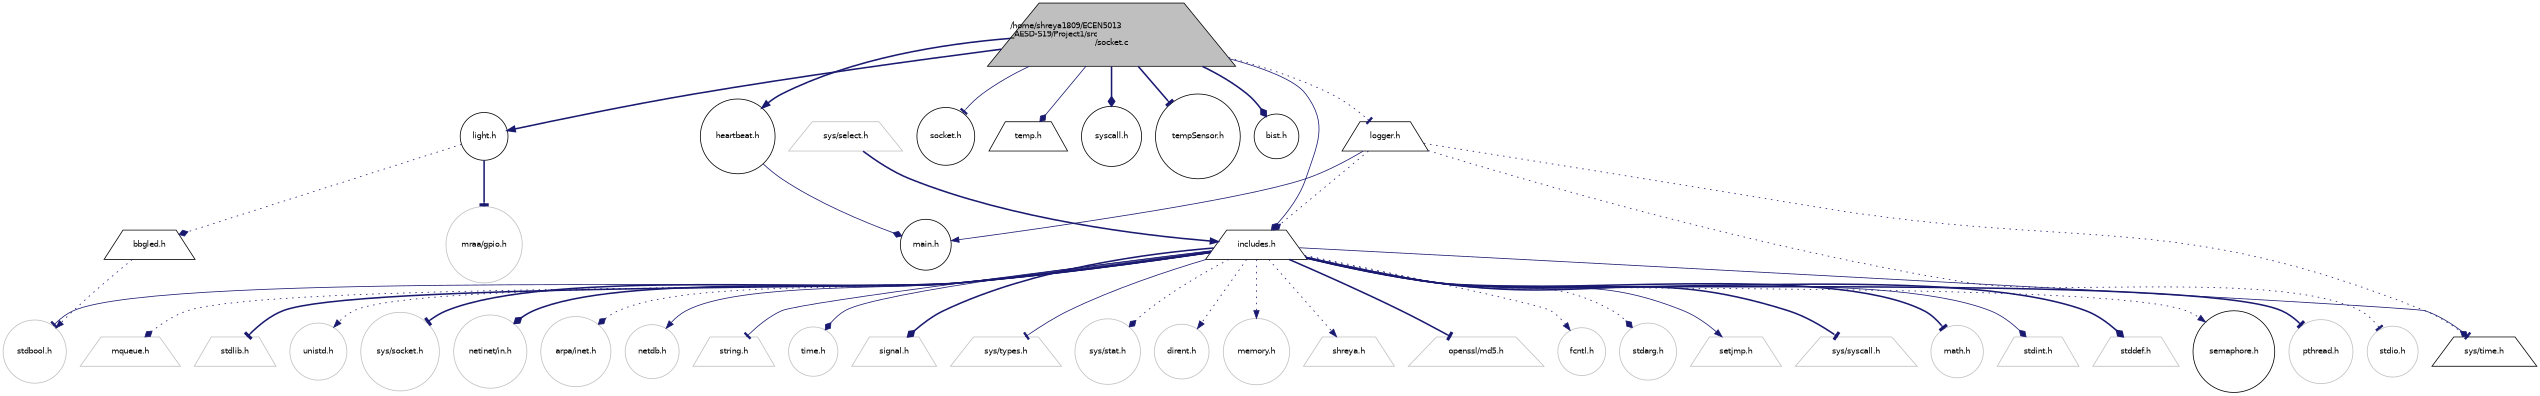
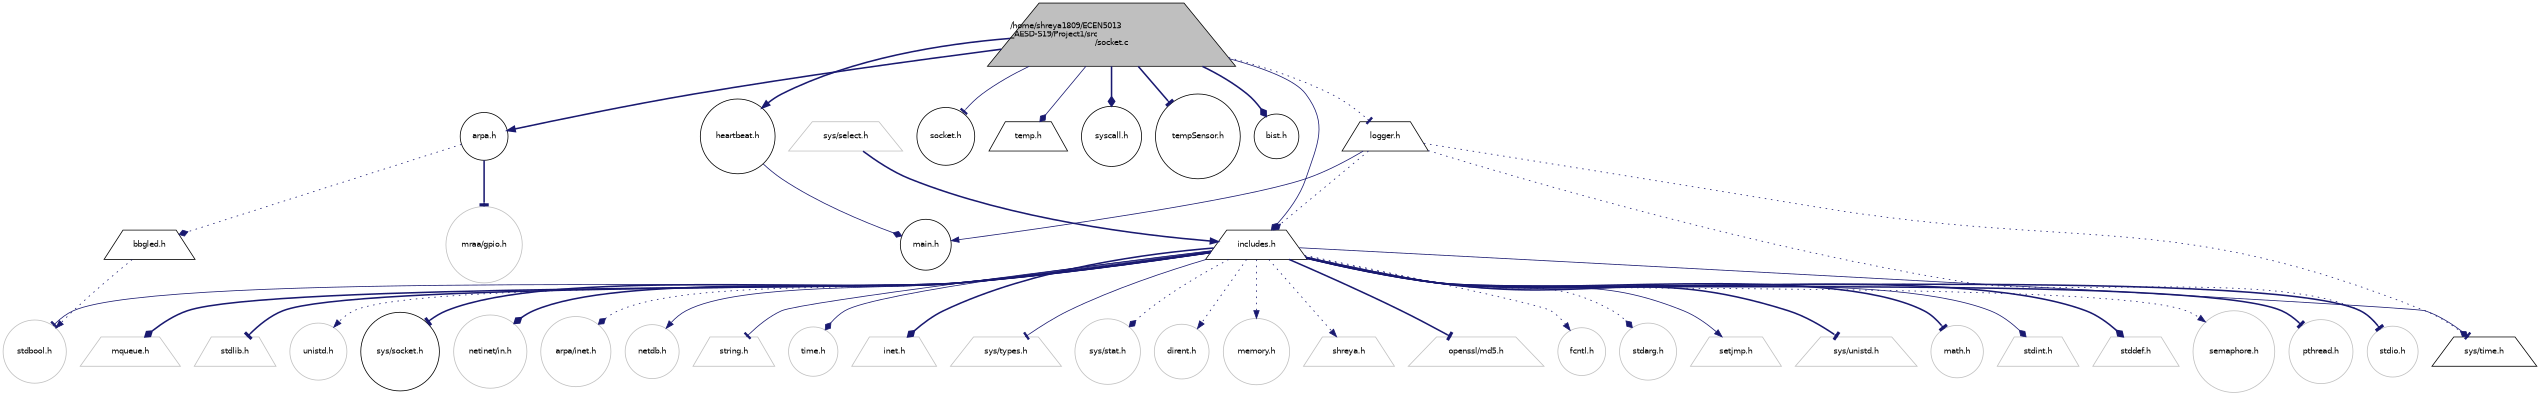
node "light.h": label "light.h" -> "arpa.h"
edge "includes.h" -> "stdio.h": added
edge "includes.h" -> "mqueue.h": style dotted -> bold
node "sys/socket.h": color grey75 -> black
node "signal.h": label "signal.h" -> "inet.h"
node "sys/syscall.h": label "sys/syscall.h" -> "sys/unistd.h"
node "semaphore.h": color black -> grey75
